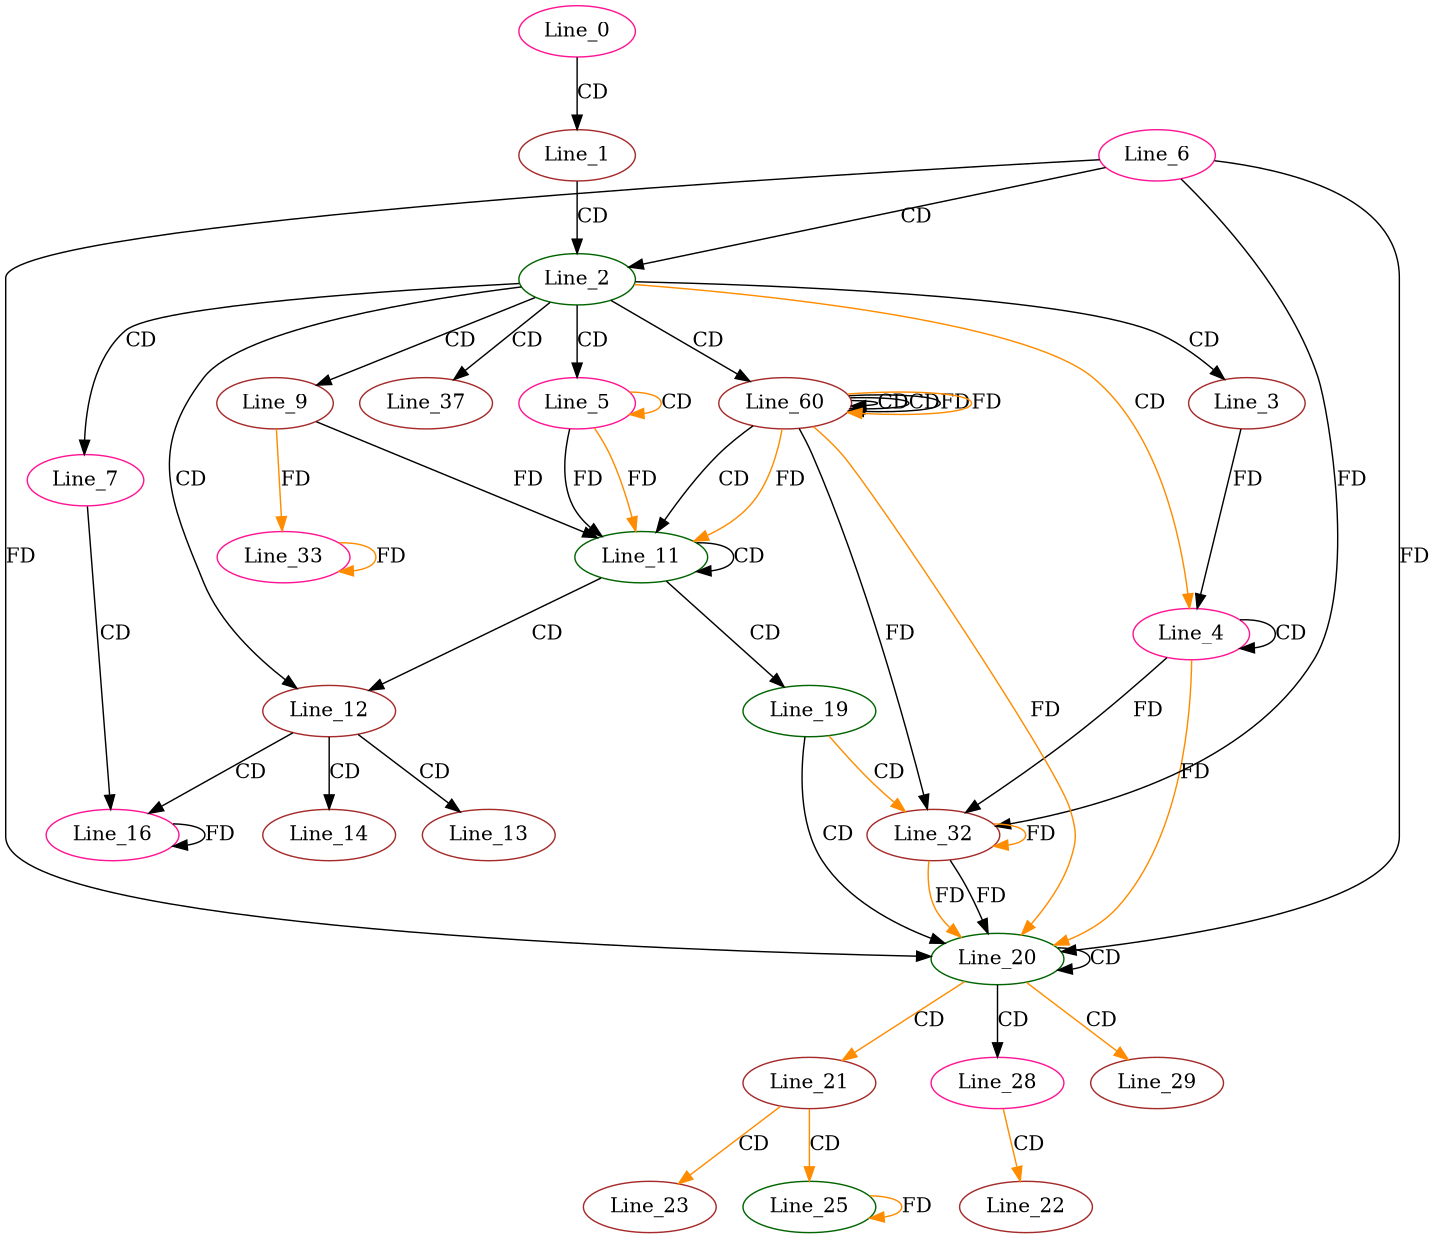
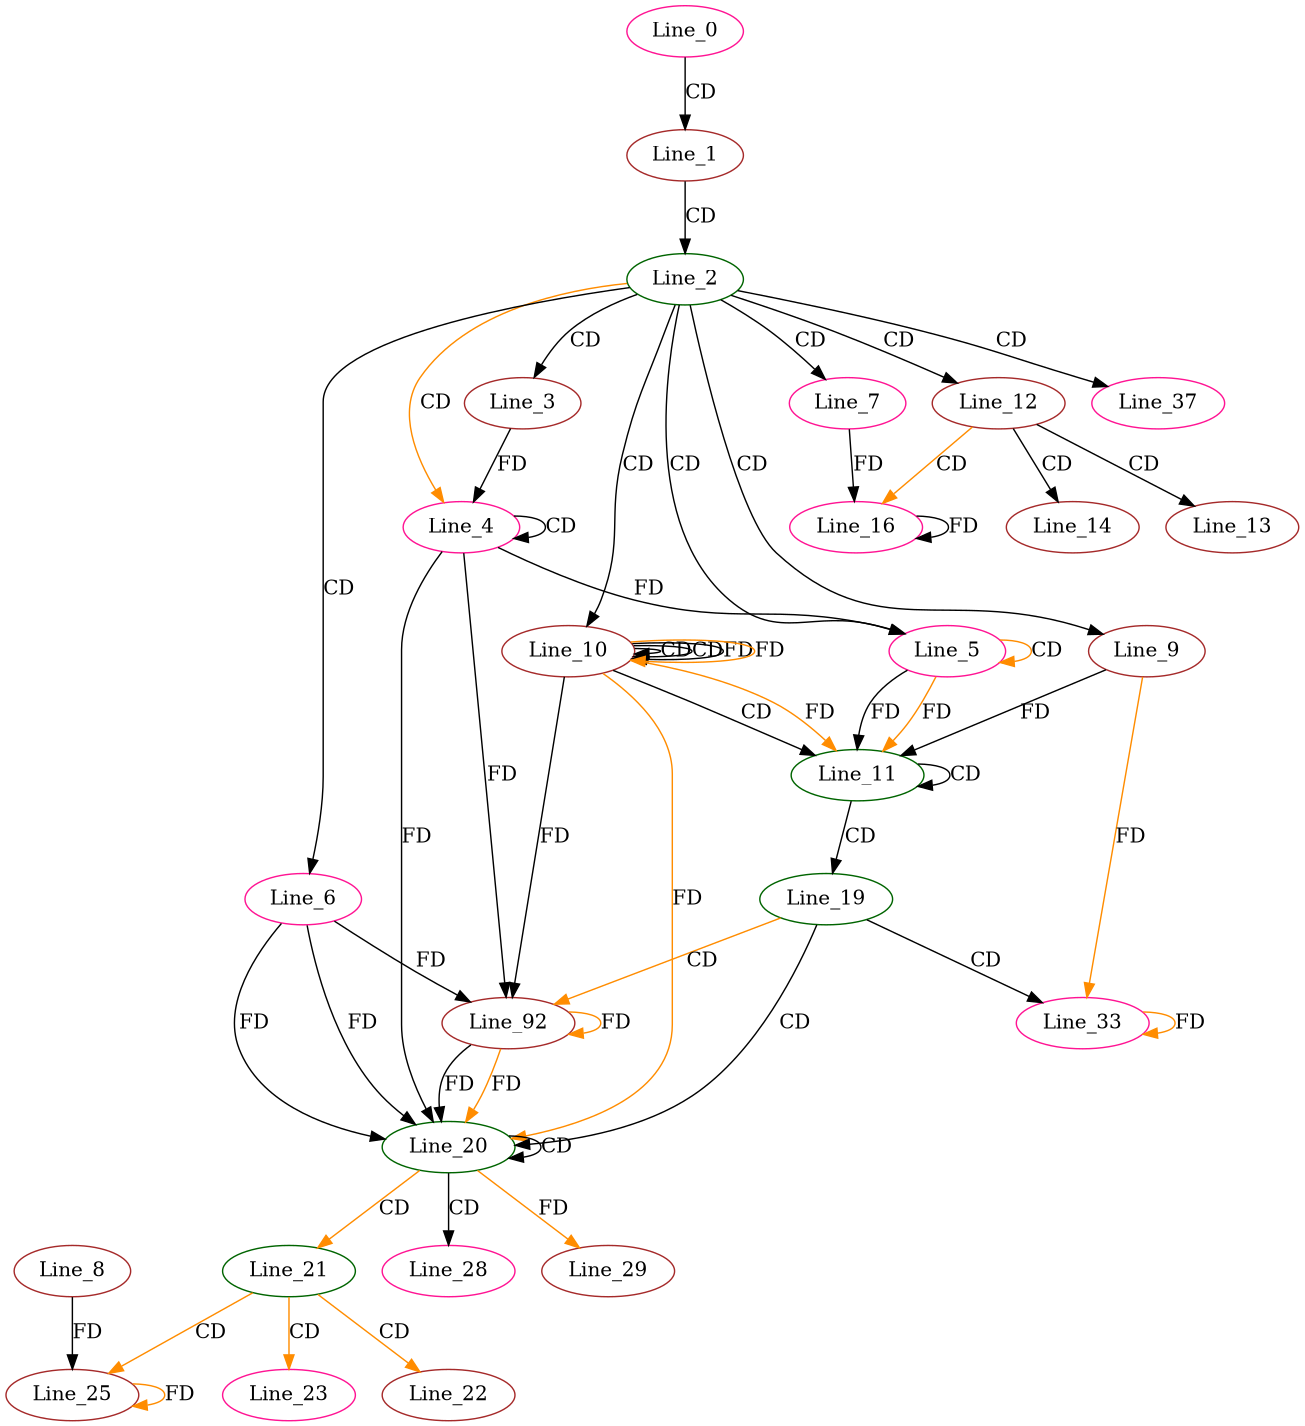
edge "Line_6" -> "Line_2": reversed
node "Line_37": color brown -> deeppink
node "Line_60": label "Line_60" -> "Line_10"
edge "Line_4" -> "Line_5": added, label "FD"
edge "Line_11" -> "Line_12": removed, label "CD"
edge "Line_7" -> "Line_16": label "CD" -> "FD"
edge "Line_12" -> "Line_16": color black -> darkorange
edge "Line_4" -> "Line_20": color darkorange -> black
node "Line_32": label "Line_32" -> "Line_92"
edge "Line_19" -> "Line_33": added, label "CD"
edge "Line_20" -> "Line_29": label "CD" -> "FD"
node "Line_21": color brown -> darkgreen
edge "Line_28" -> "Line_22": now "Line_21" -> "Line_22"
node "Line_23": color brown -> deeppink
node "Line_25": color darkgreen -> brown
node "Line_8": added
